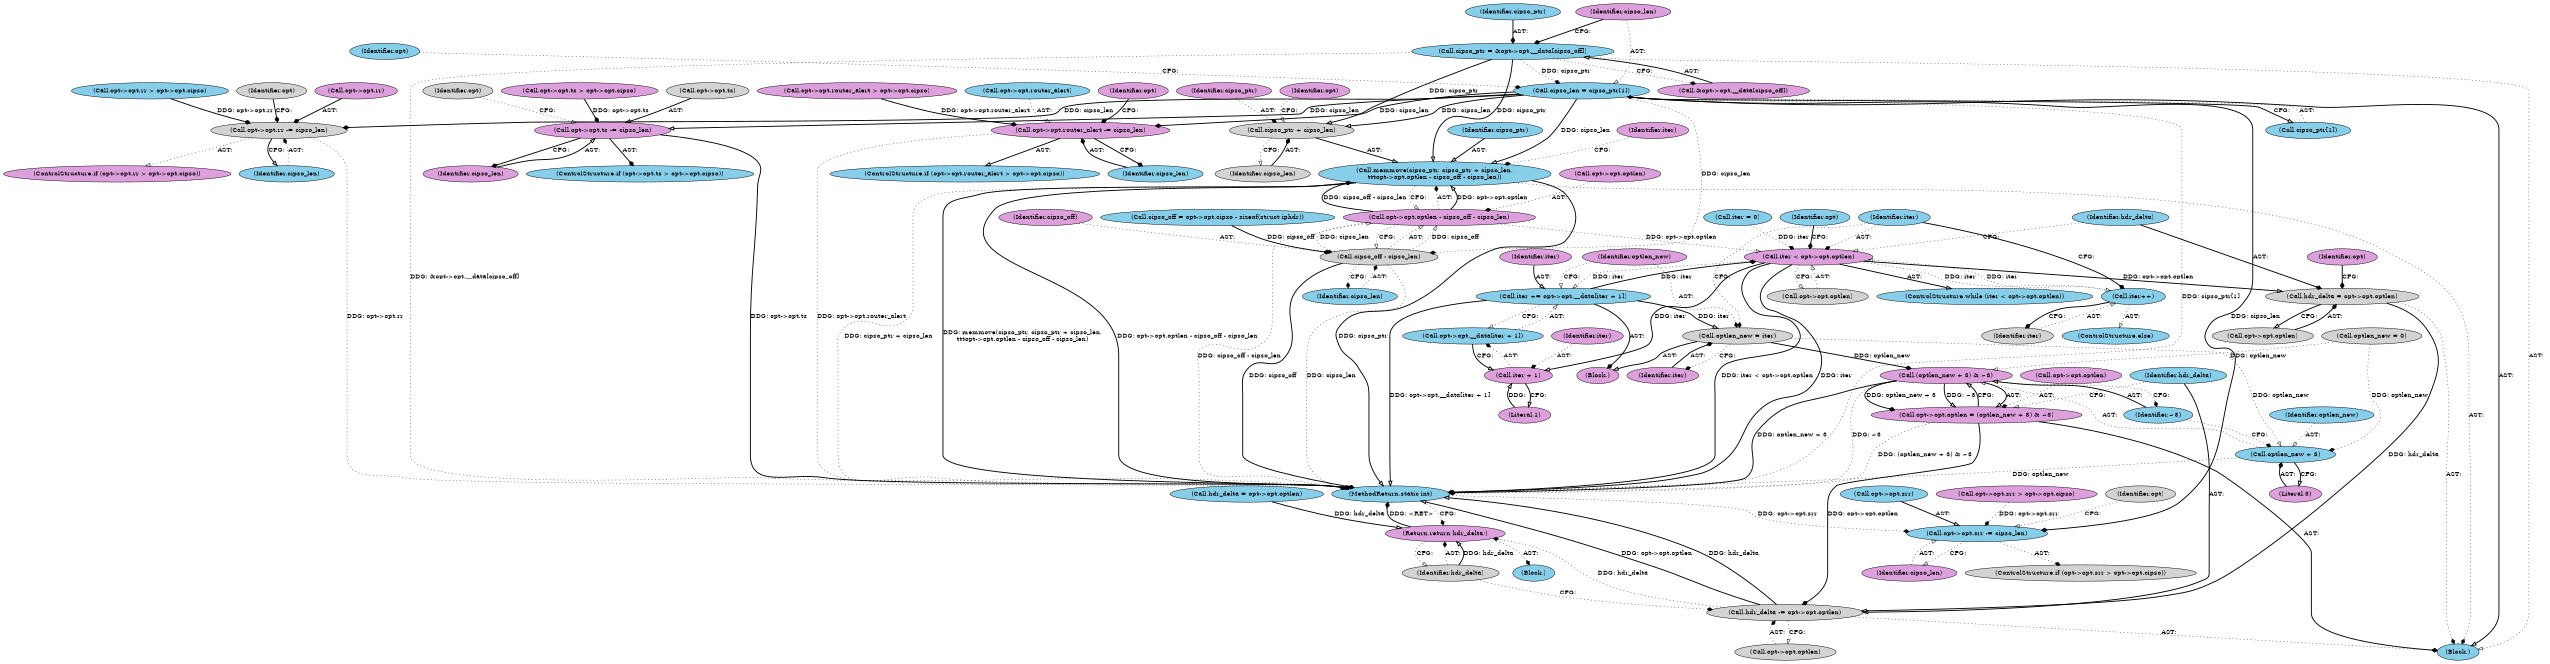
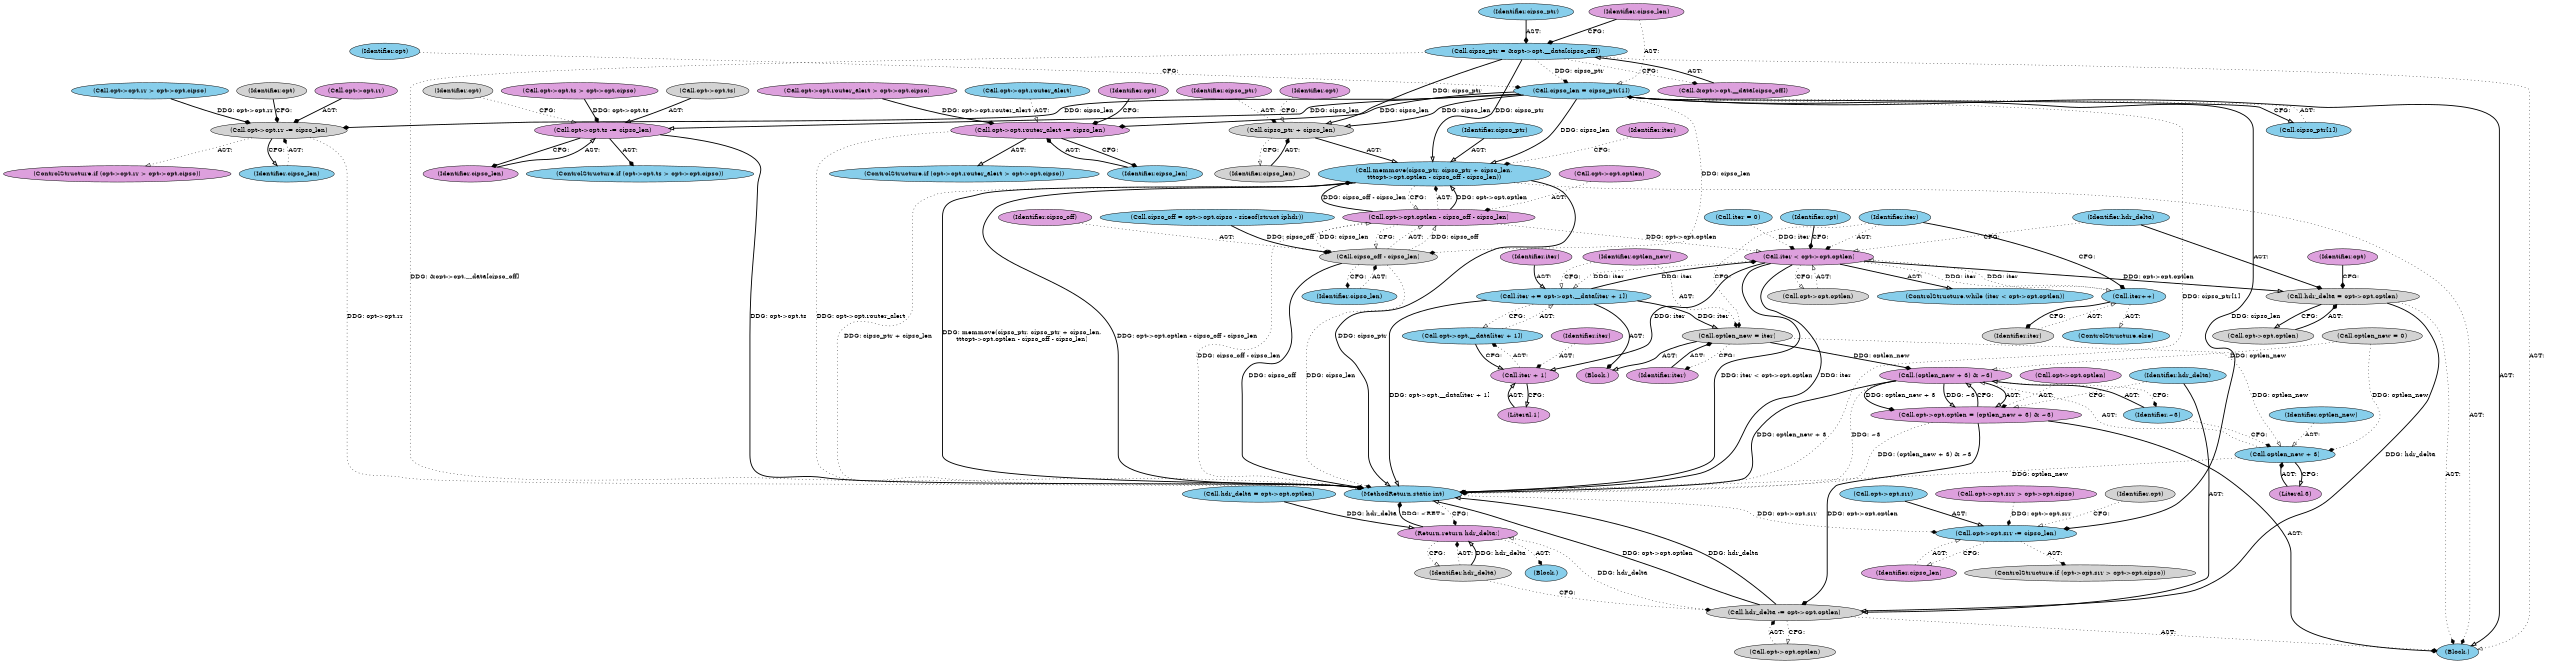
edge "(Literal,1)" -> "(Call,iter + 1)": label "DDG: " -> "AST: "
edge "(Call,hdr_delta -= opt->opt.optlen)" -> "(Return,return hdr_delta;)": arrowhead diamond -> onormal
